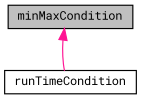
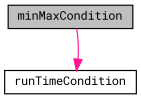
edge "runTimeCondition" -> "minMaxCondition": reversed
